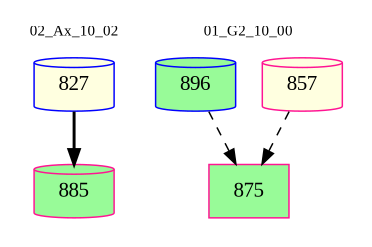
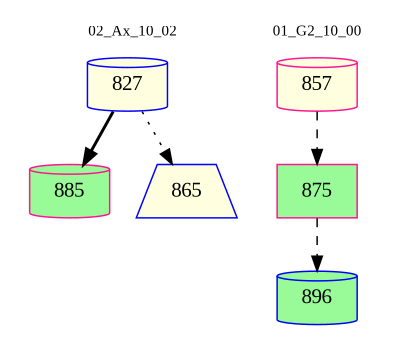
edge "896" -> "875": reversed
node "865": added
